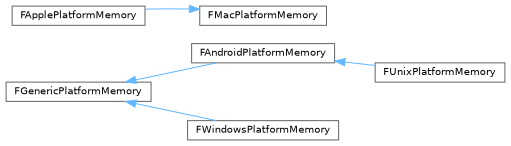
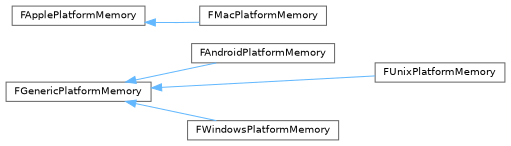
edge "FApplePlatformMemory" -> "FMacPlatformMemory": reversed
edge "FUnixPlatformMemory" -> "FAndroidPlatformMemory": now "FUnixPlatformMemory" -> "FGenericPlatformMemory"
